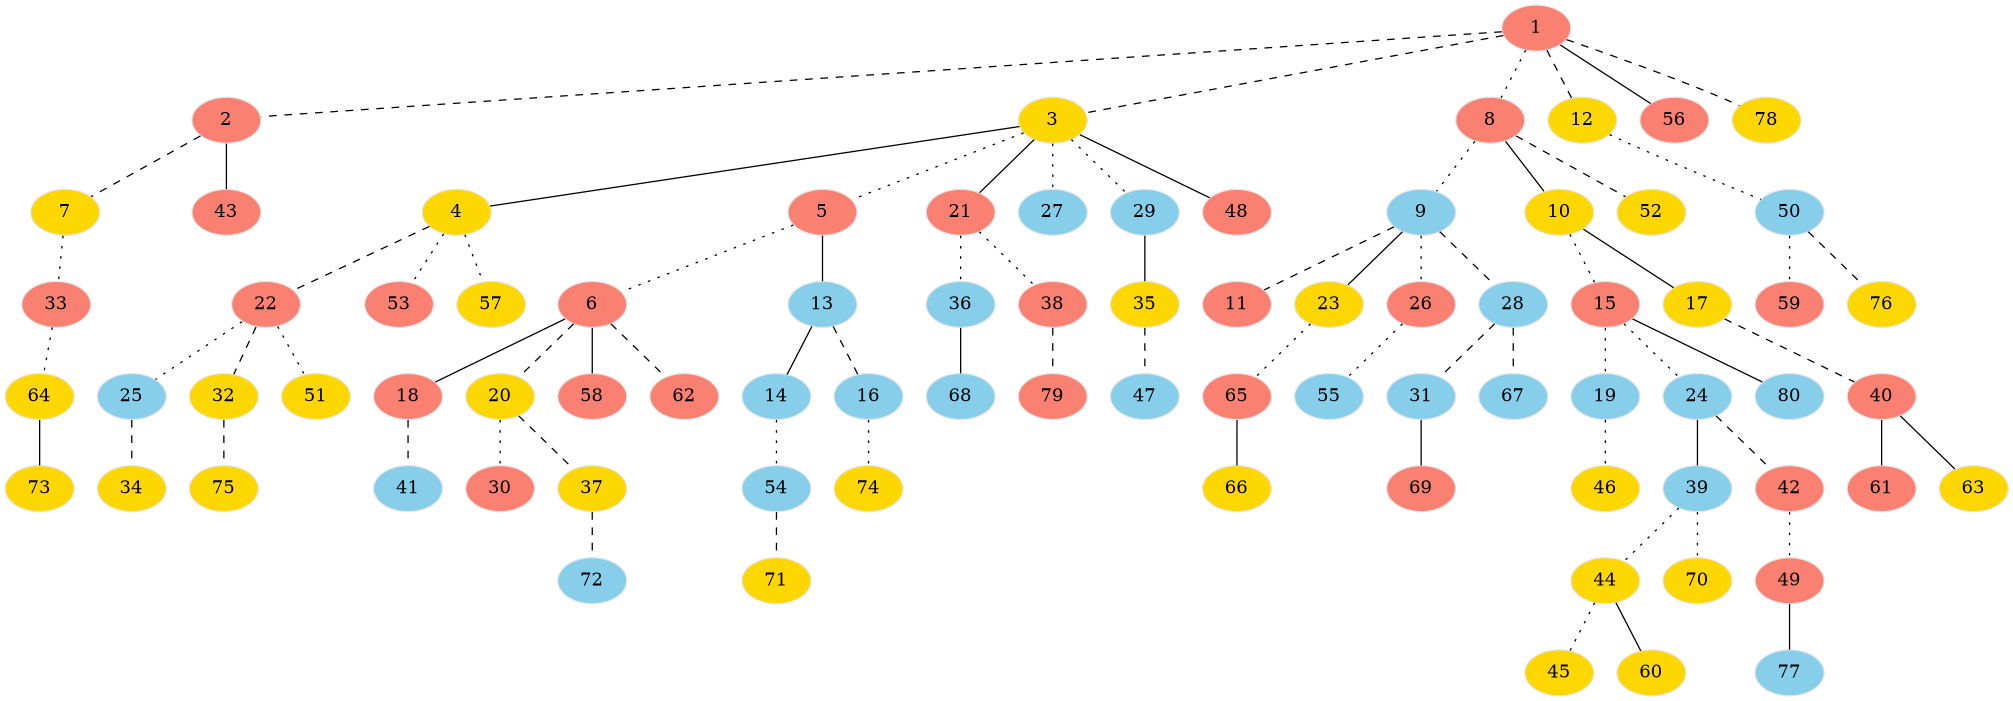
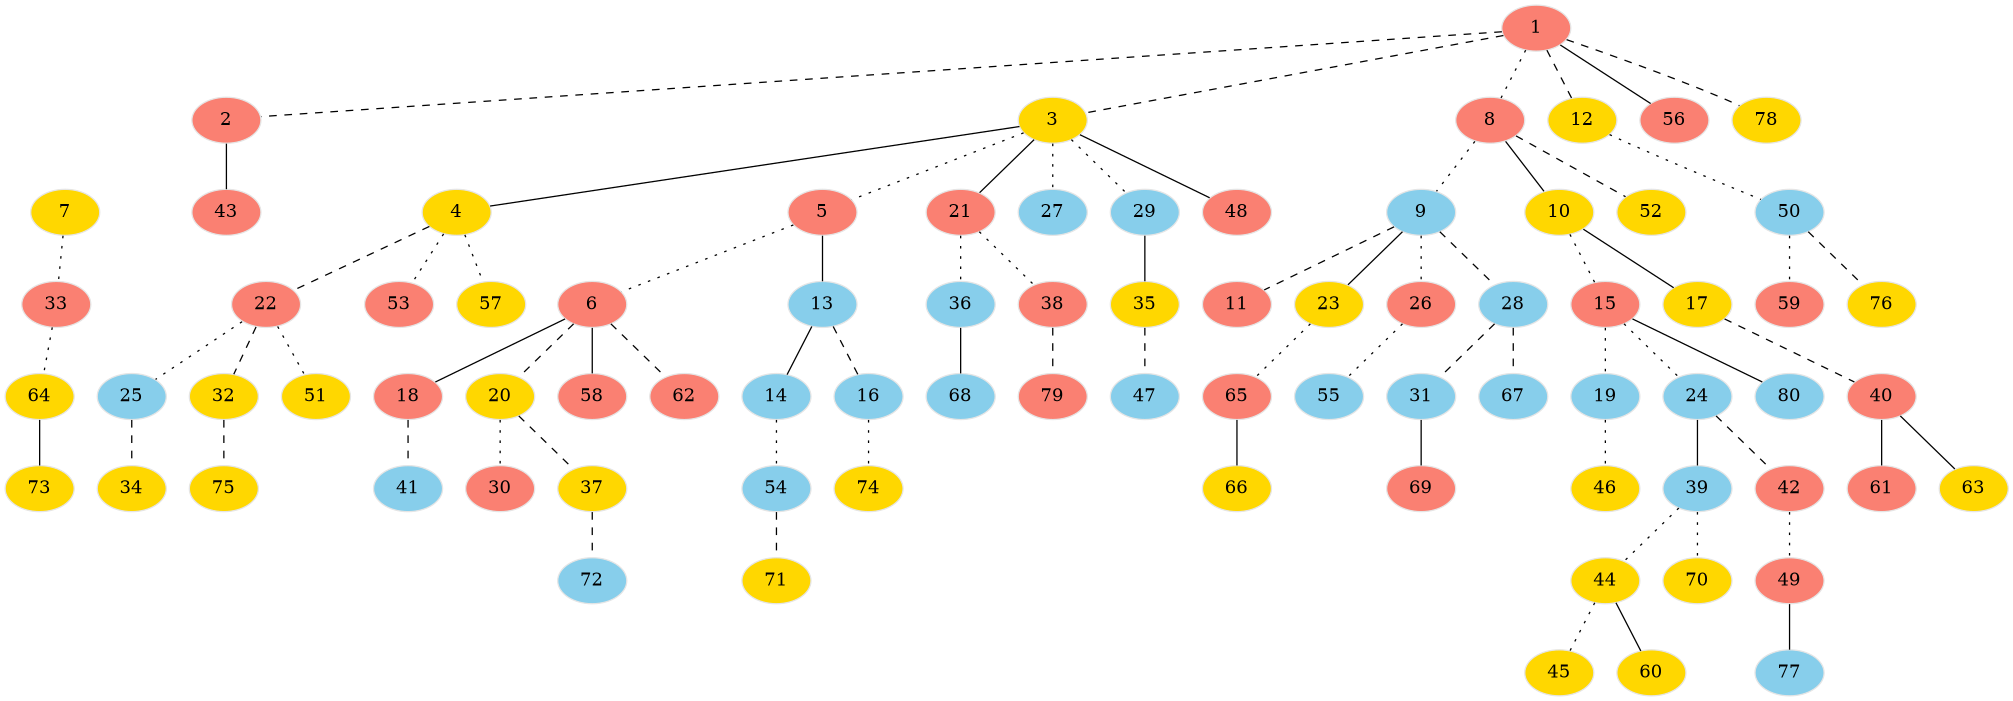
edge "2" -- "7": removed
